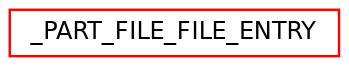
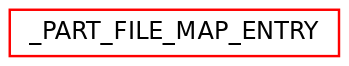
node "_PART_FILE_FILE_ENTRY": label "_PART_FILE_FILE_ENTRY" -> "_PART_FILE_MAP_ENTRY"
